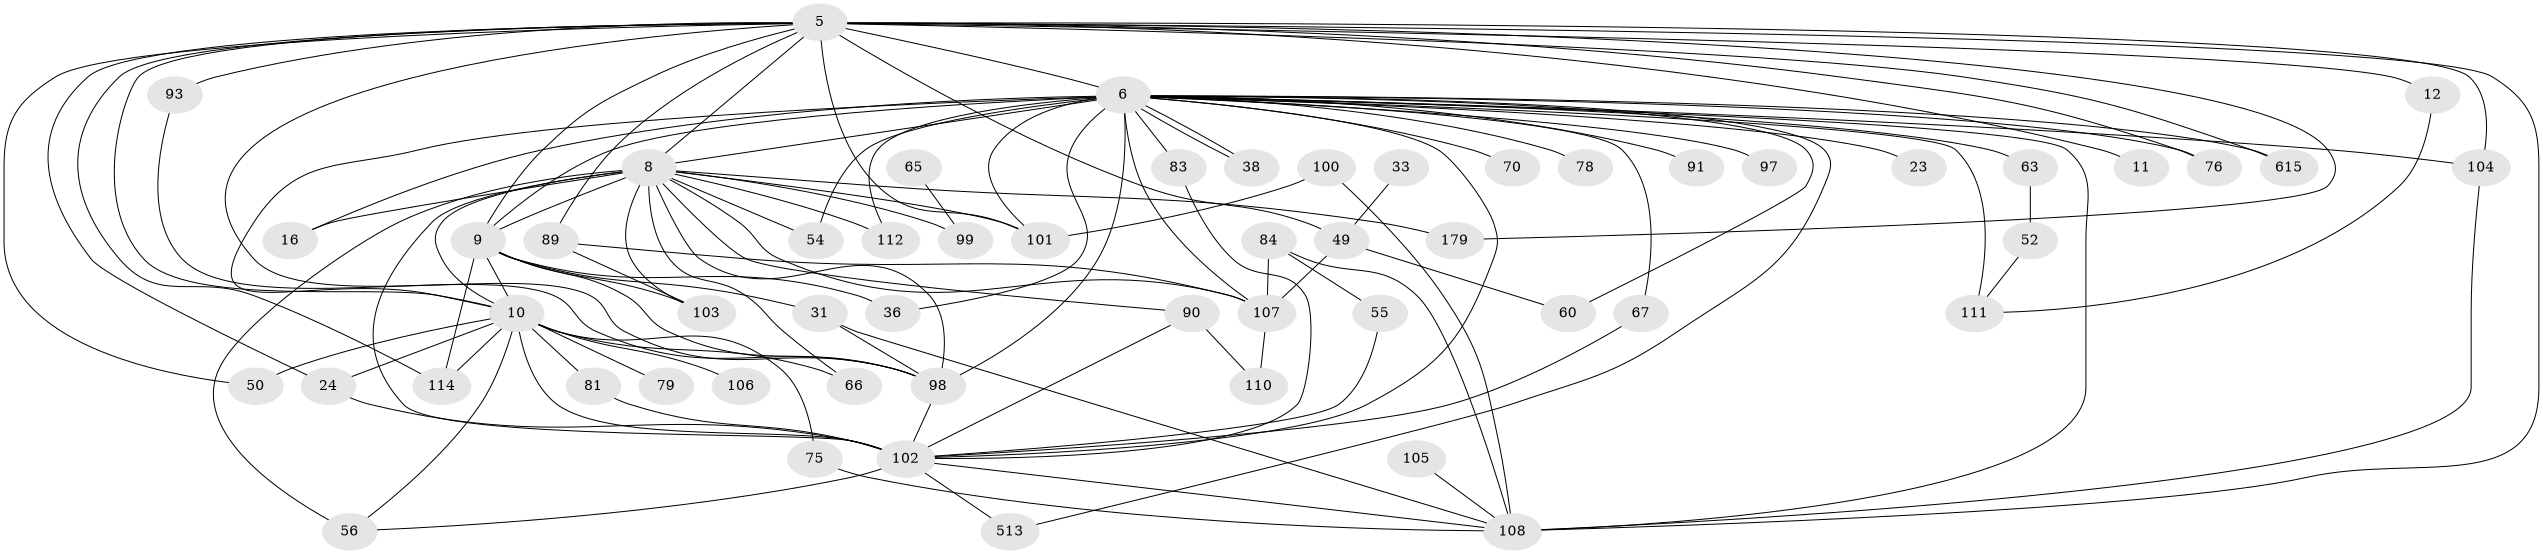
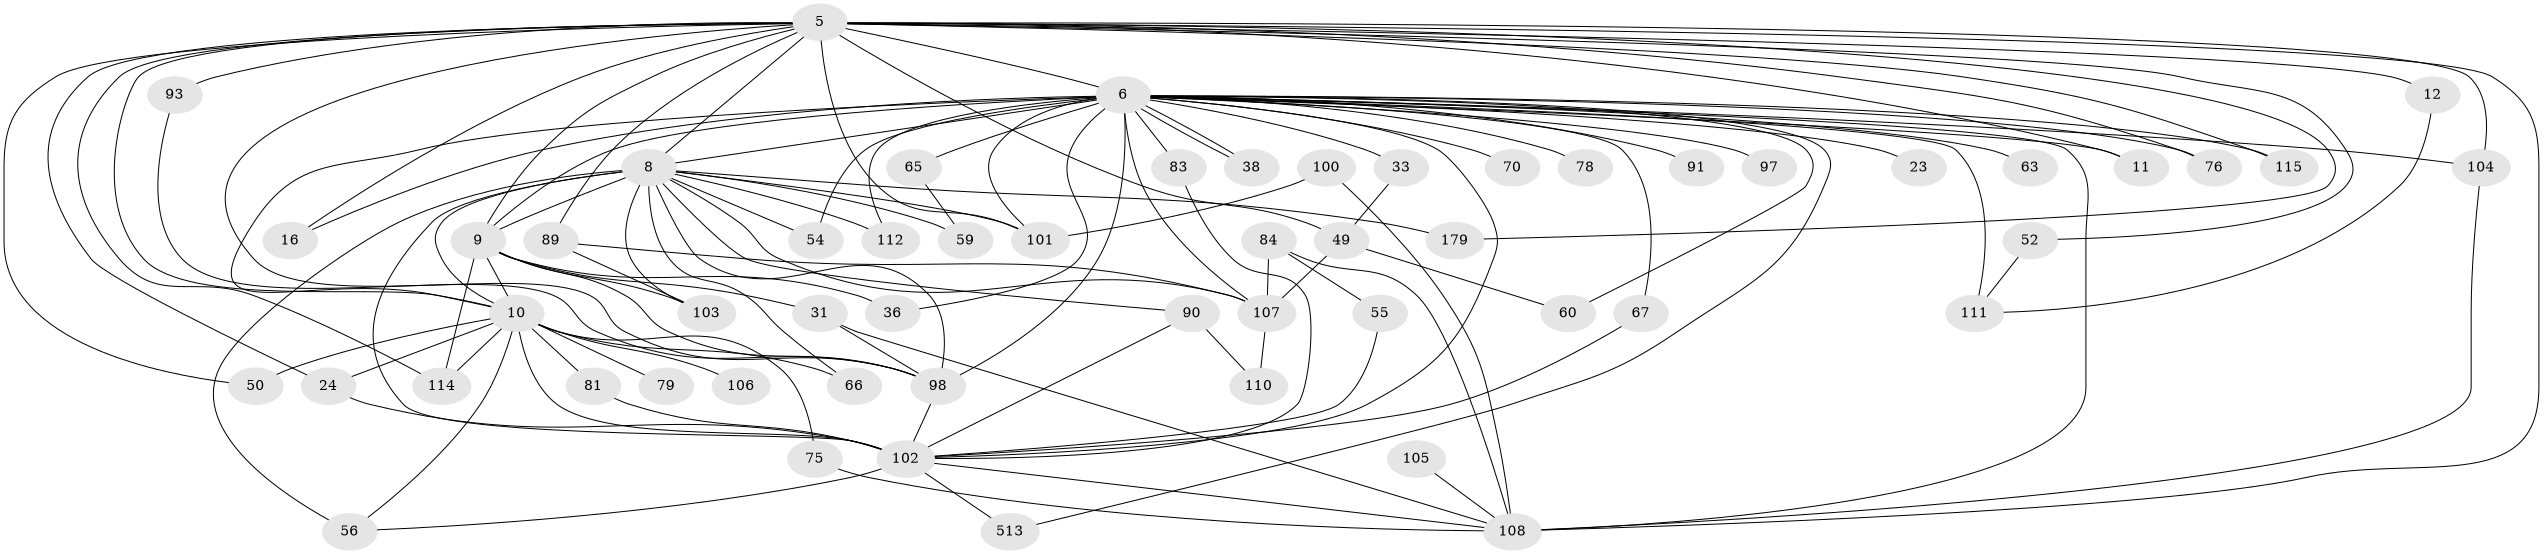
edge "6" -- "11": added
edge "6" -- "33": added
edge "6" -- "65": added
node "615": label "615" -> "115"
edge "63" -- "52": now "5" -- "52"
edge "8" -- "16": now "5" -- "16"
node "99": label "99" -> "59"
